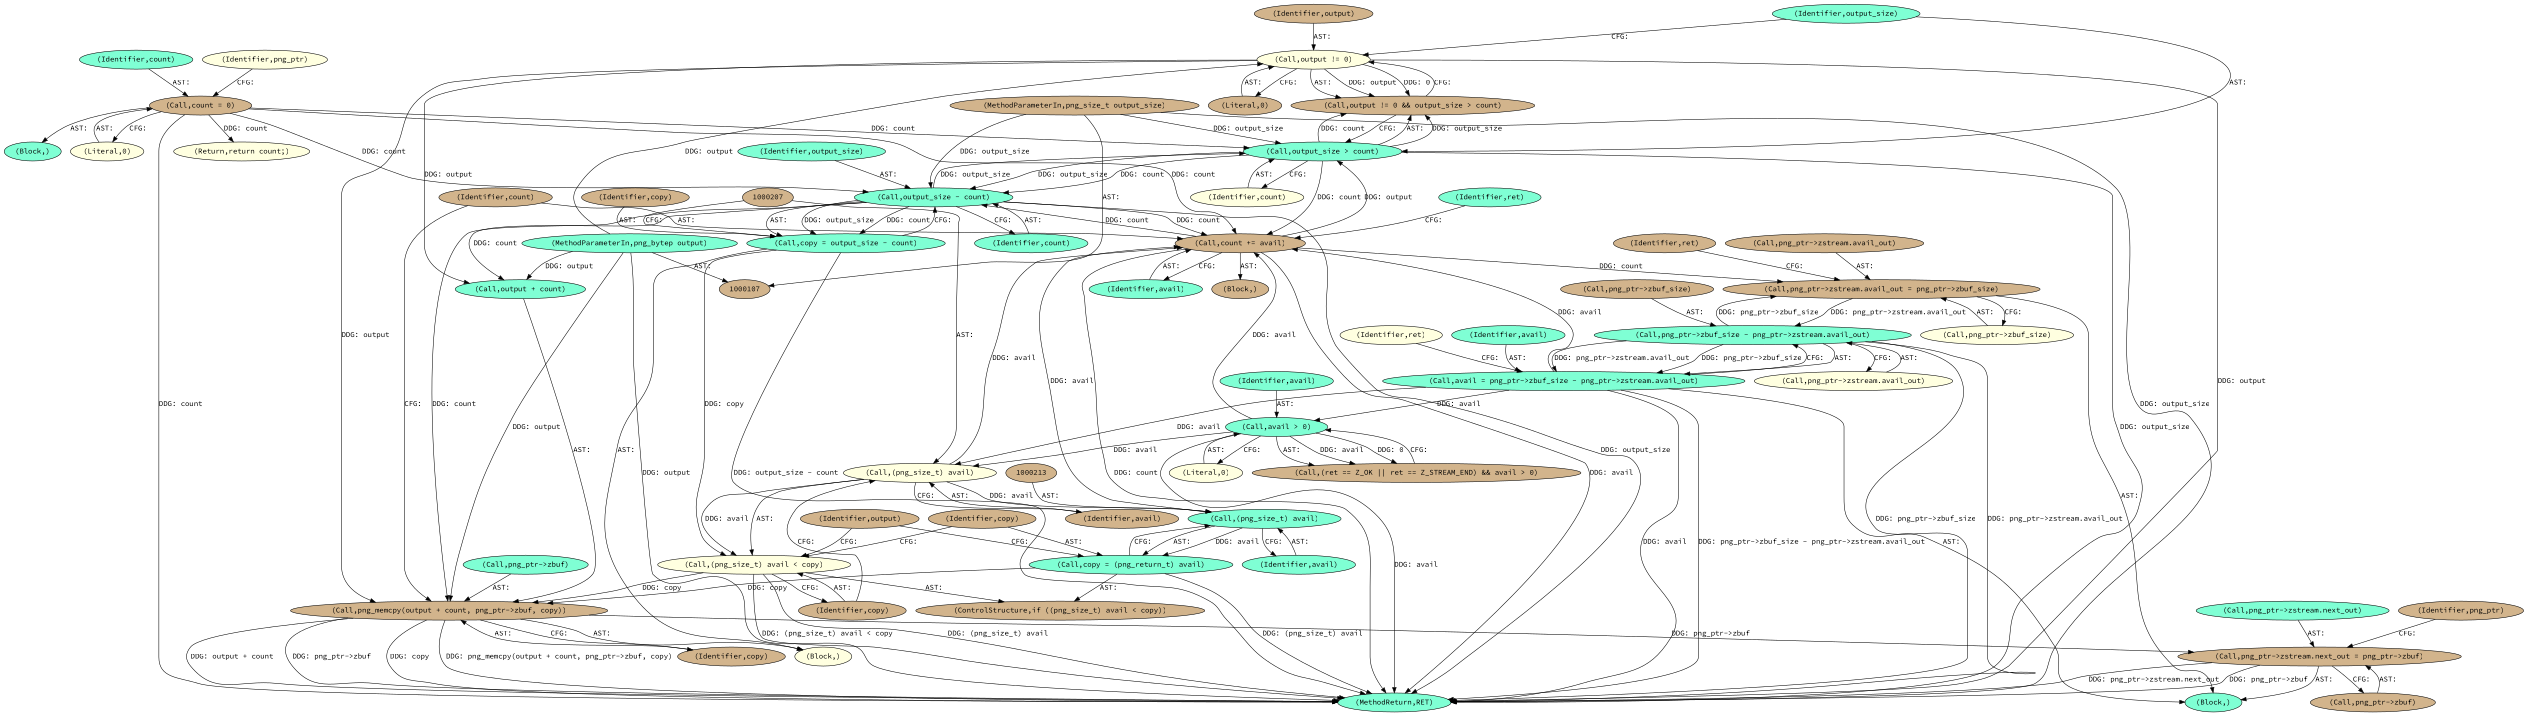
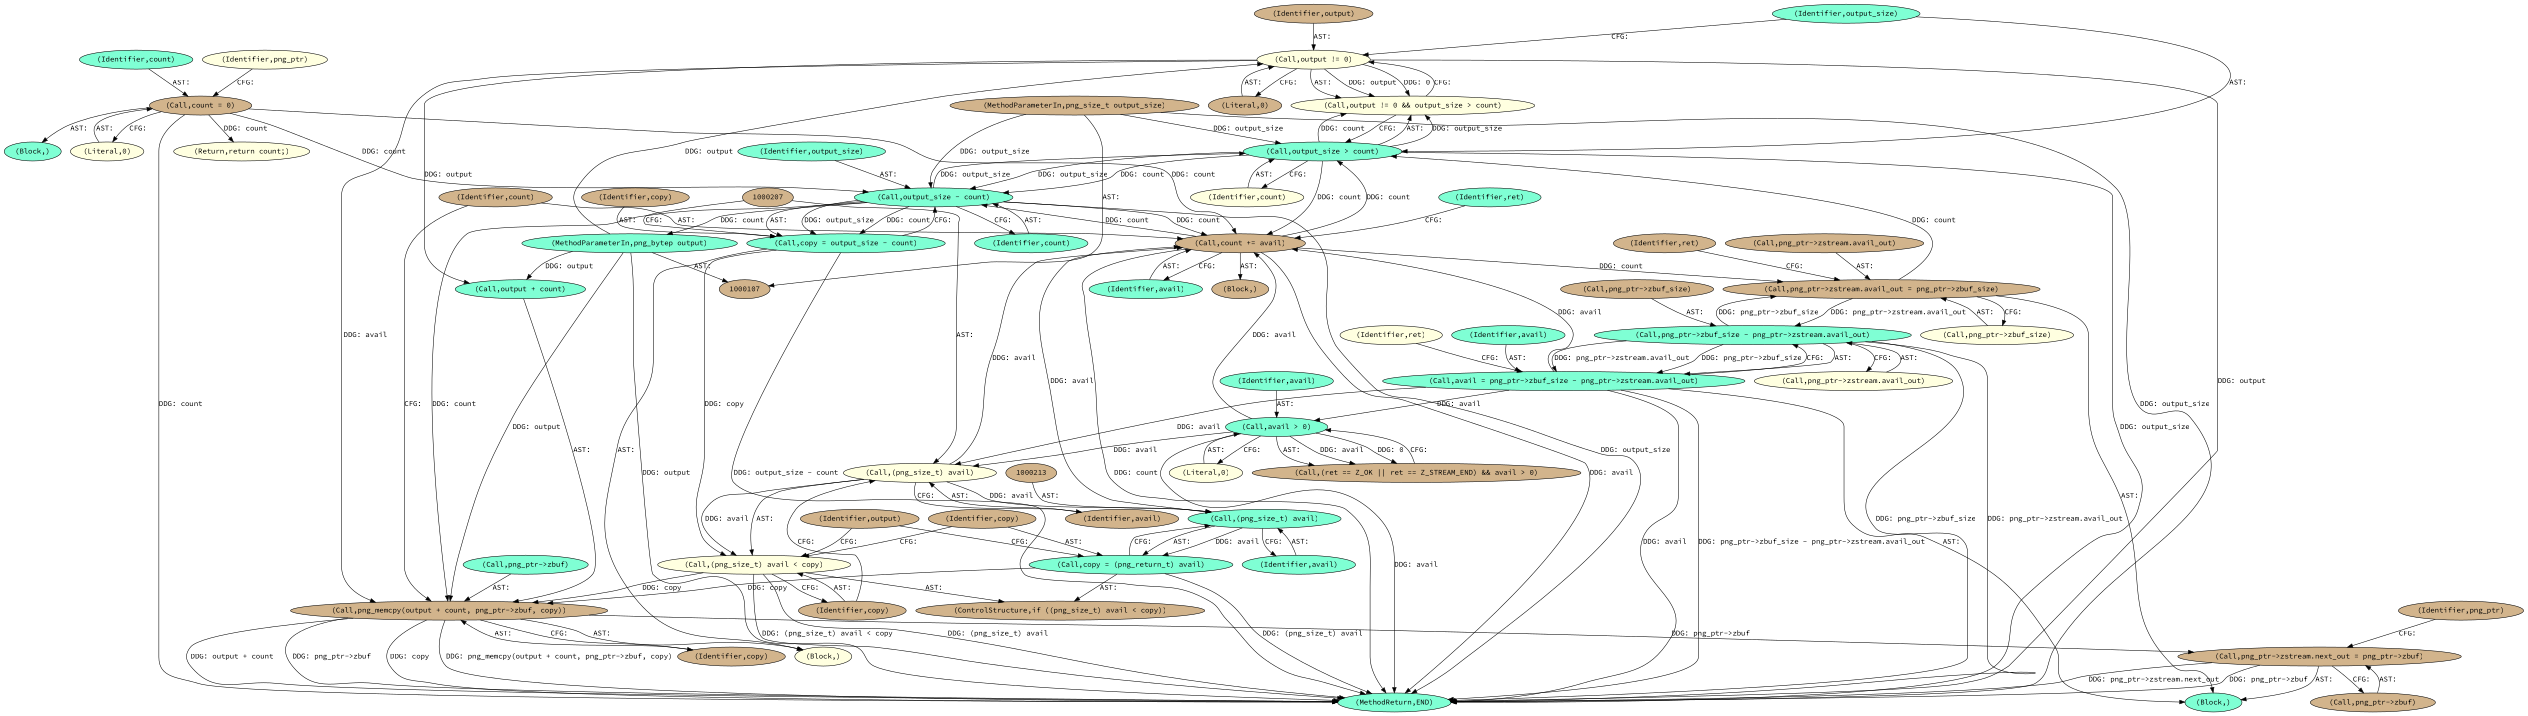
node "(Call,output != 0 && output_size > count)": fillcolor tan -> lightyellow
edge "(Call,count = 0)" -> "(Call,output_size > count)": now "(Call,png_ptr->zstream.avail_out = png_ptr->zbuf_size)" -> "(Call,output_size > count)"
edge "(Call,count += avail)" -> "(Call,output_size > count)": label "DDG: output" -> "DDG: count"
edge "(Call,output_size - count)" -> "(Call,output + count)": now "(Call,output_size - count)" -> "(MethodParameterIn,png_bytep output)"
edge "(Call,output != 0)" -> "(Call,png_memcpy(output + count, png_ptr->zbuf, copy))": label "DDG: output" -> "DDG: avail"
node "(Call,png_ptr->zstream.next_out)": removed
node "(MethodReturn,RET)": label "(MethodReturn,RET)" -> "(MethodReturn,END)"
